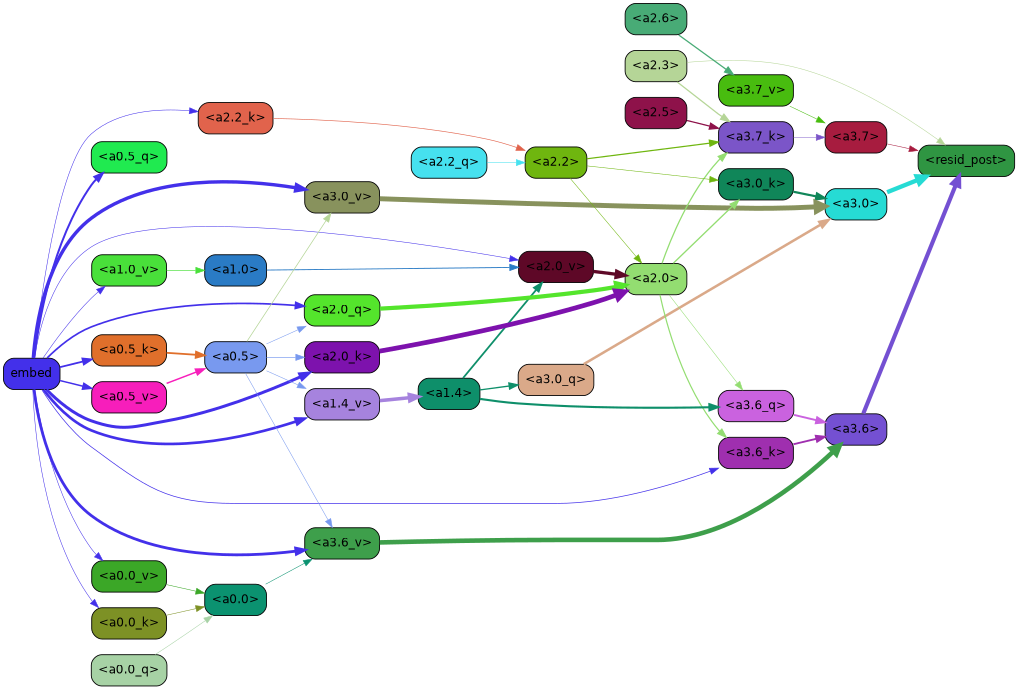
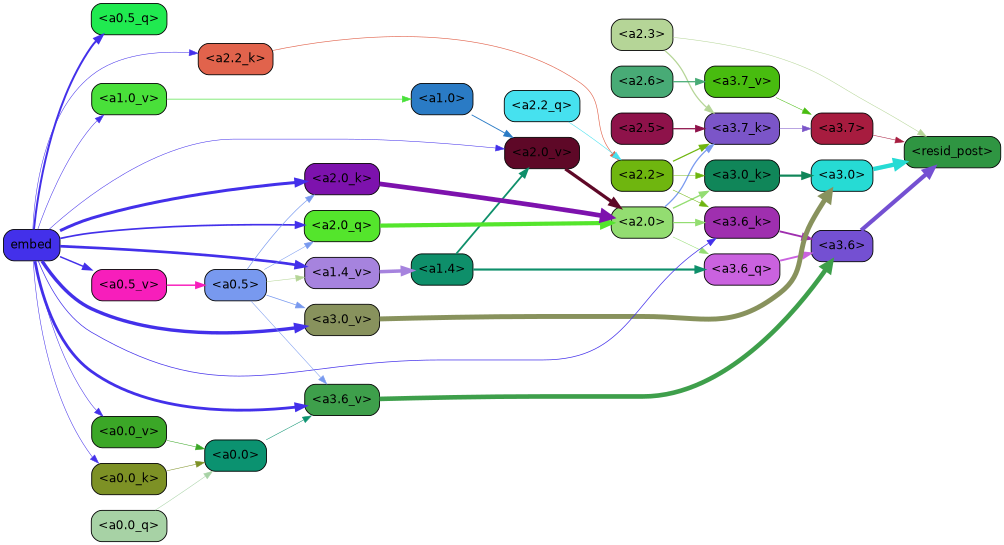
edge "<a2.0>" -> "<a3.7_k>": color #93dd71 -> #7899ef
edge "<a2.2>" -> "<a2.0>": now "<a2.2>" -> "<a3.6_k>"
edge "<a0.5>" -> "<a3.0_v>": color #b5d597 -> #7899ef
node "<a0.5_k>": removed
edge "<a0.5>" -> "<a1.4_v>": color #7899ef -> #b5d597
node "<a3.0_q>": removed
